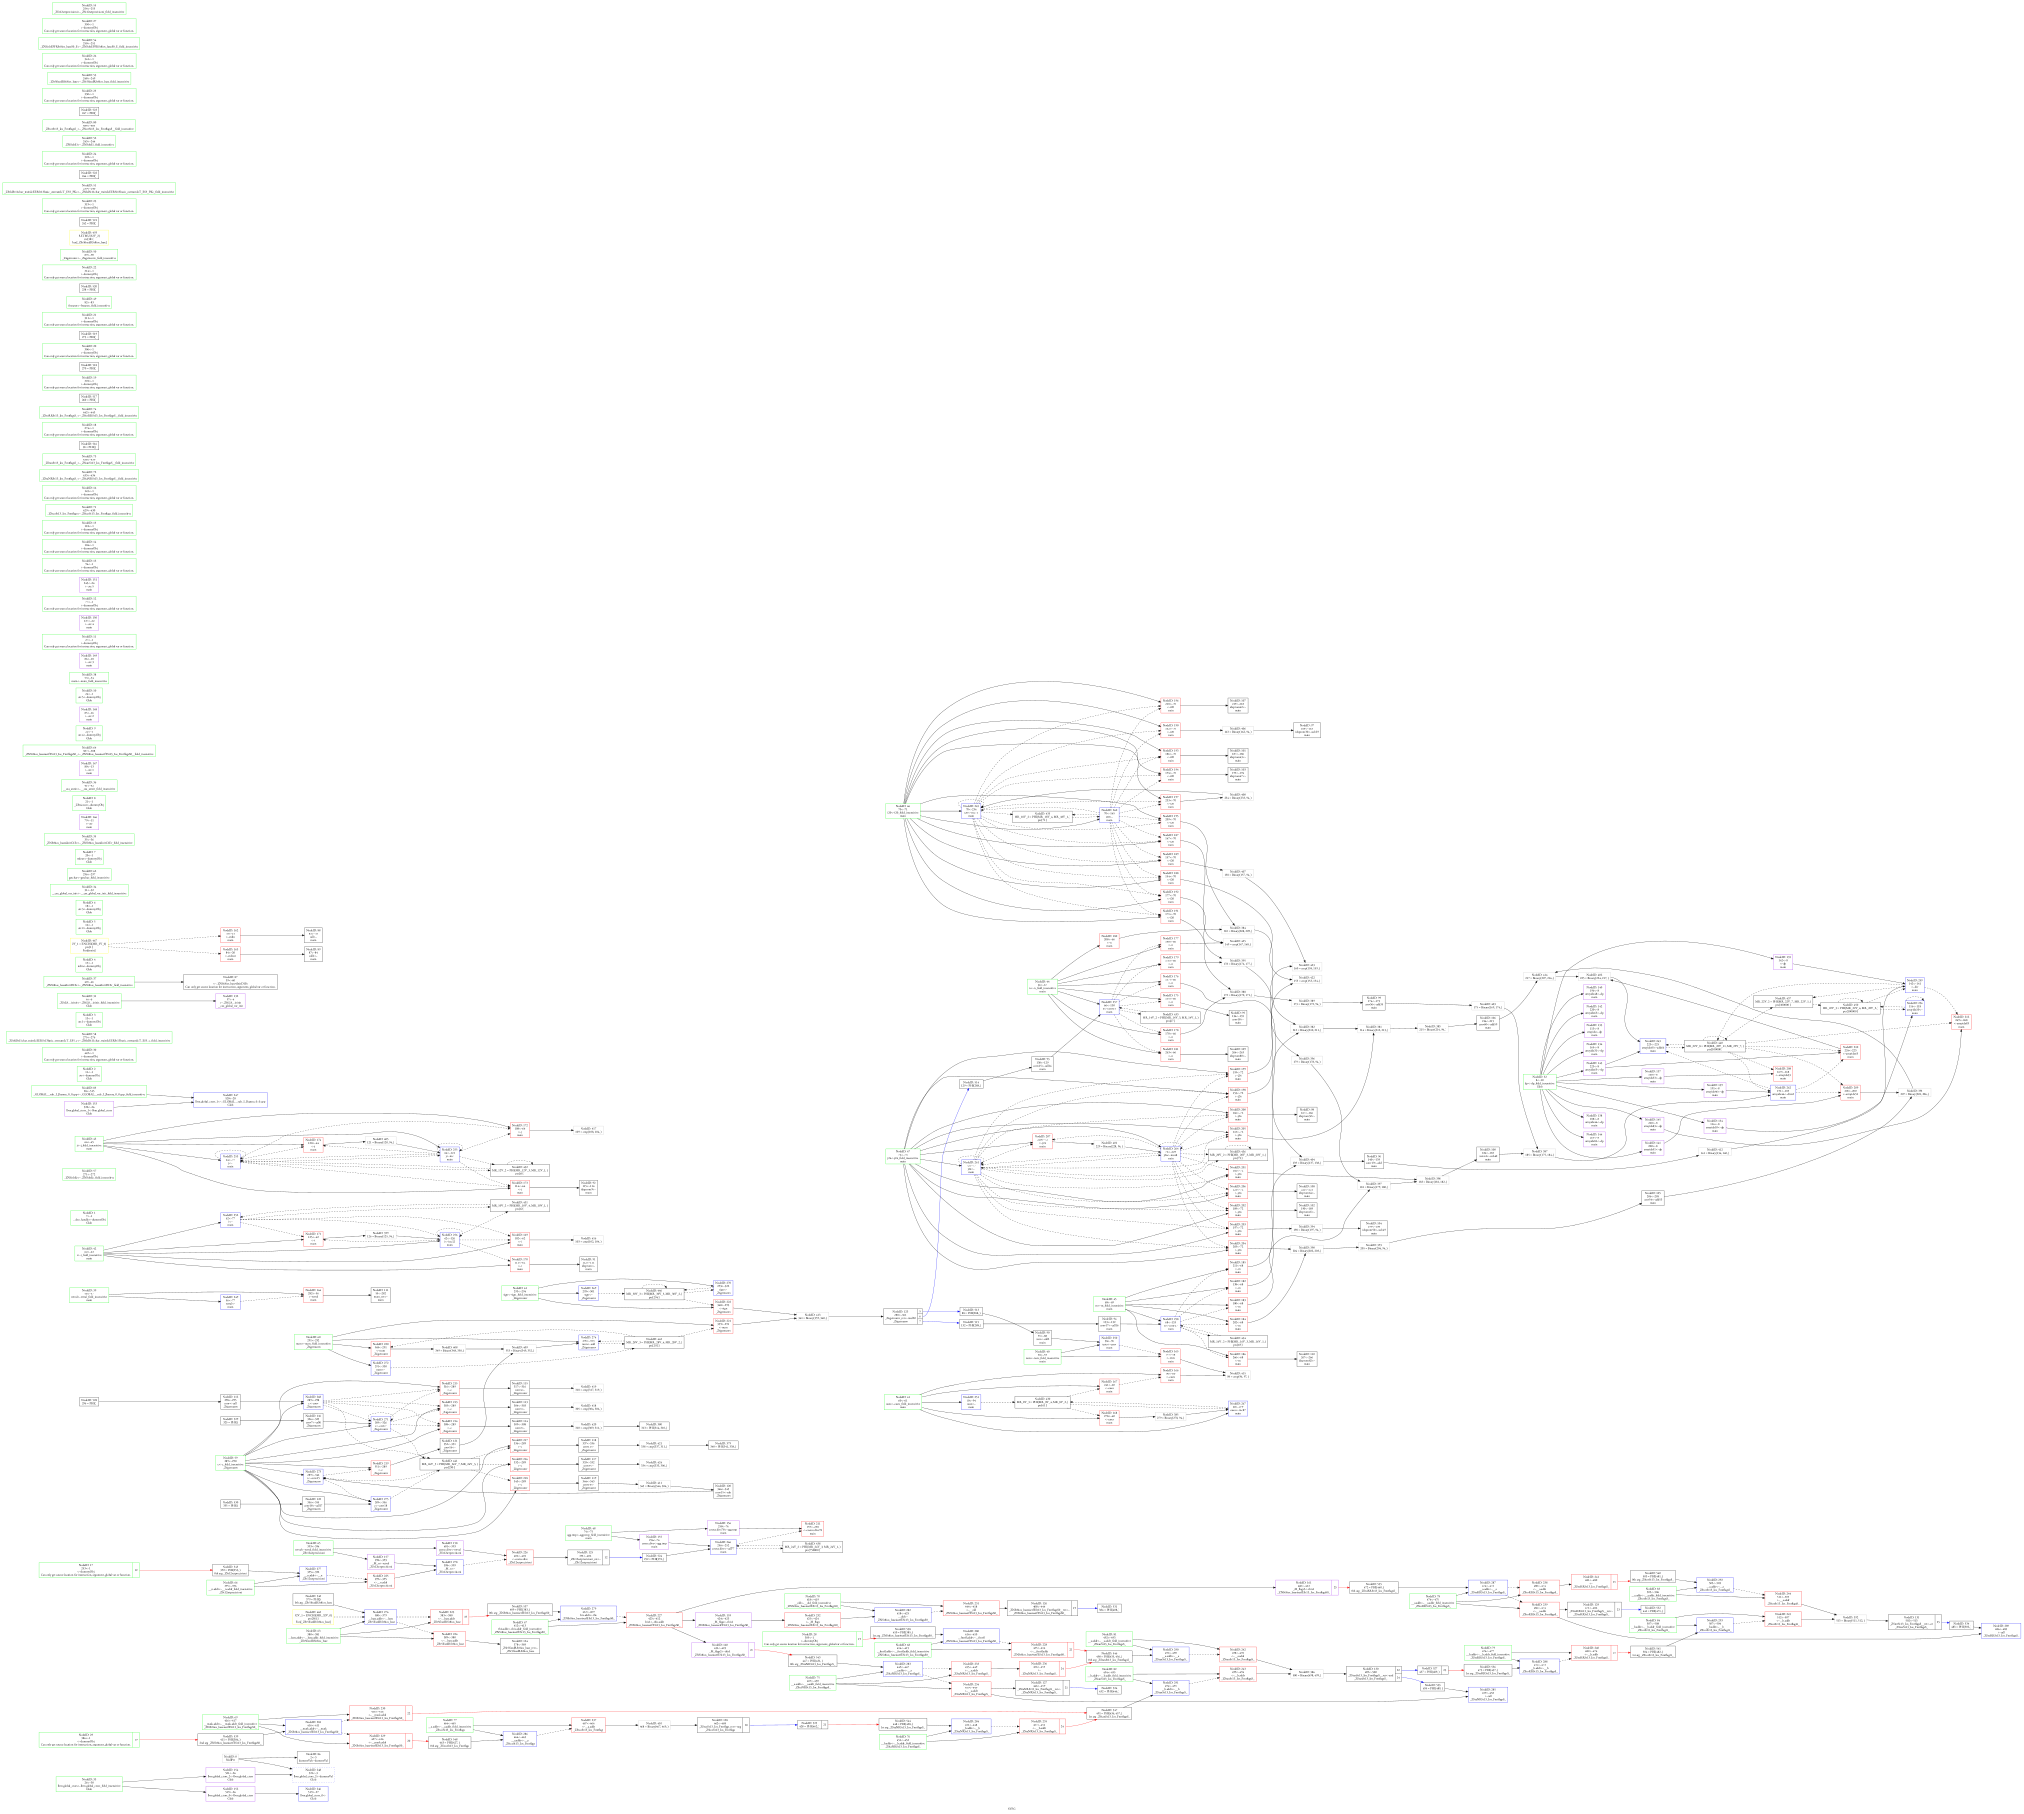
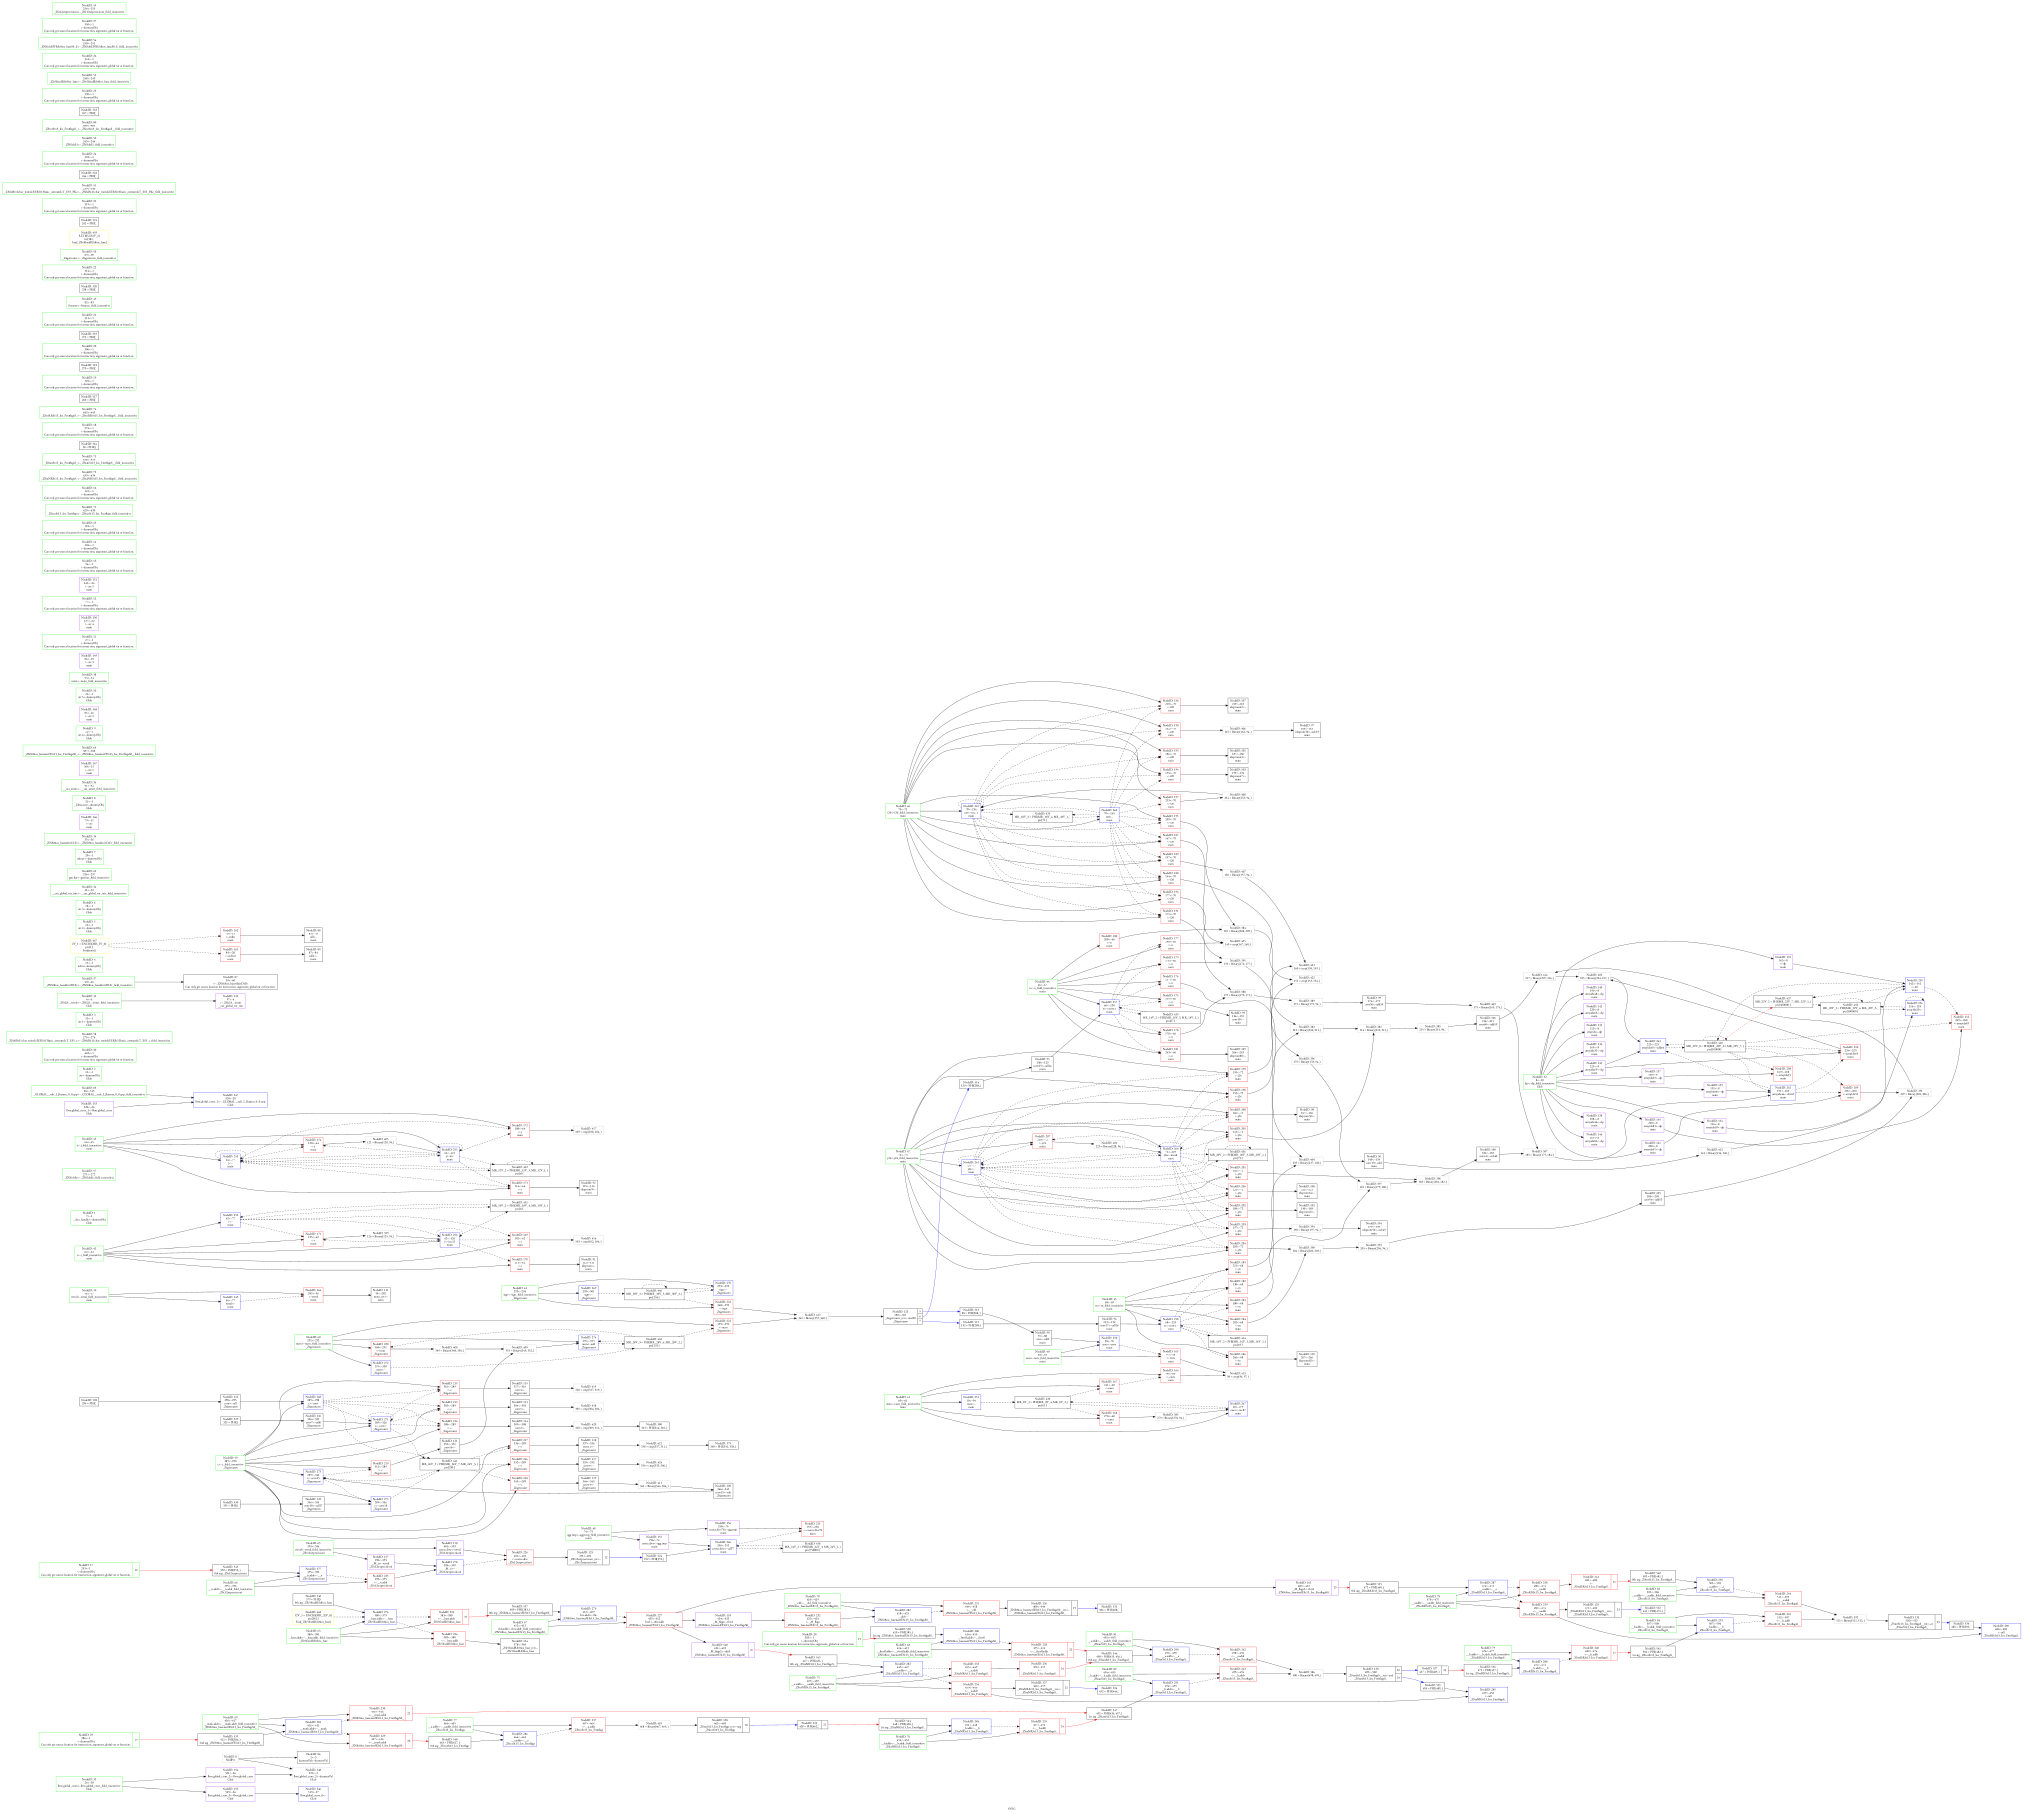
edge "NodeID: 265" -> "NodeID: 197": removed
edge "NodeID: 440" -> "NodeID: 437": color black -> red
